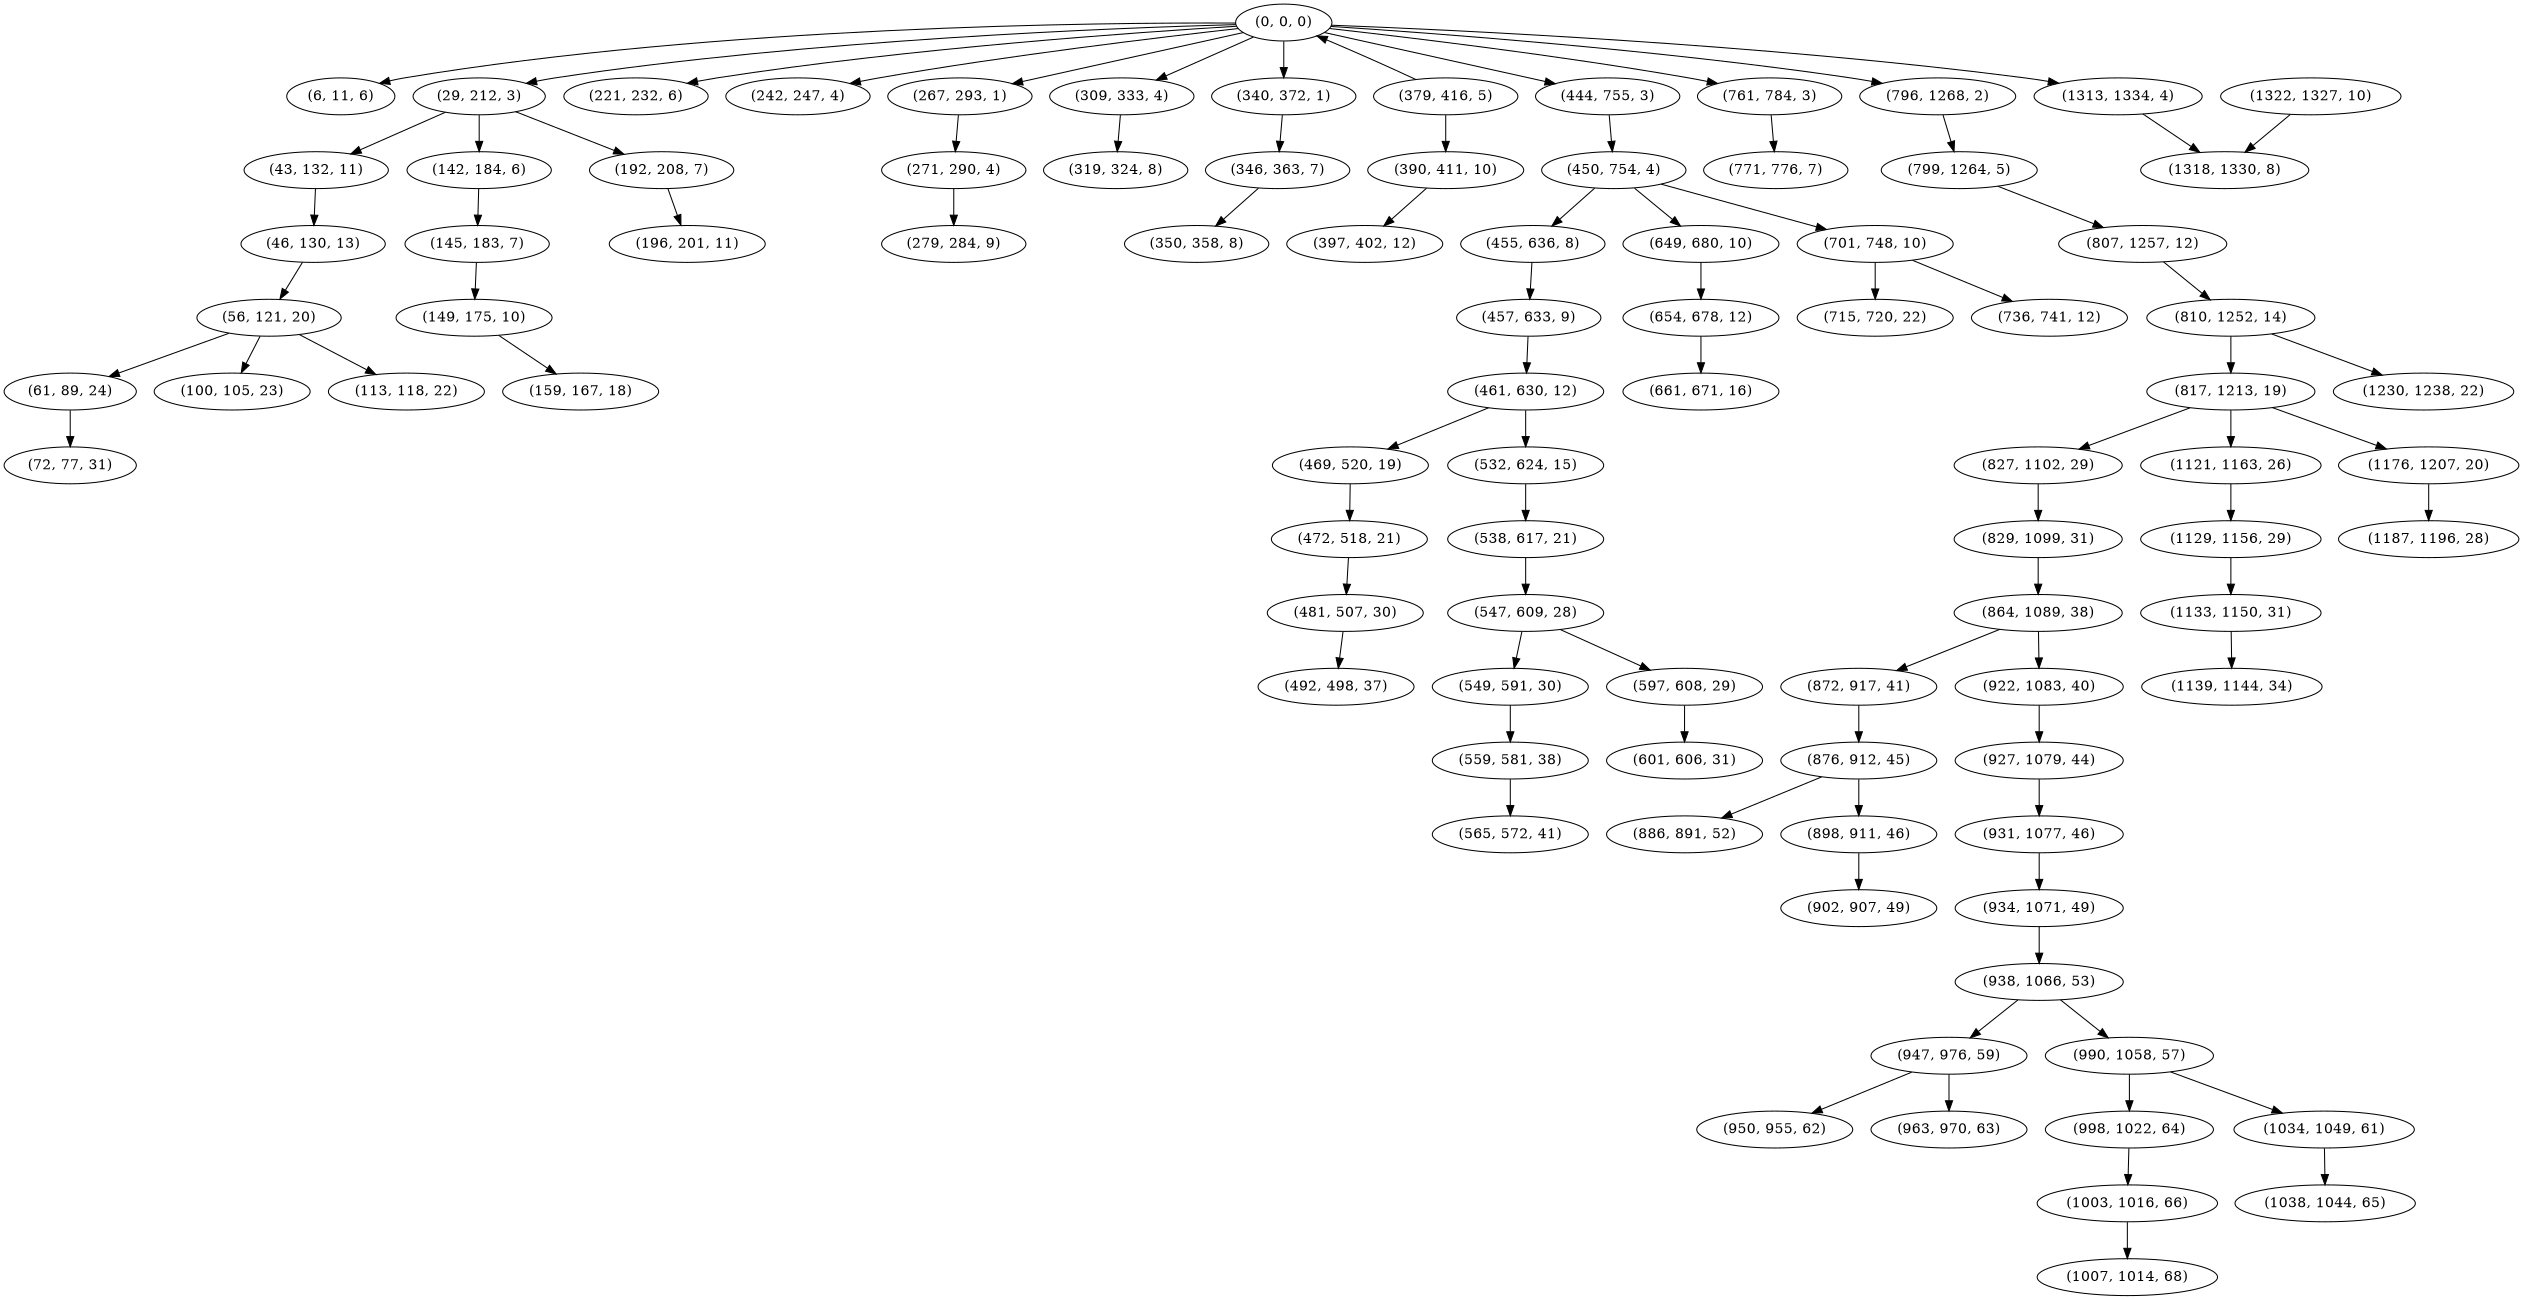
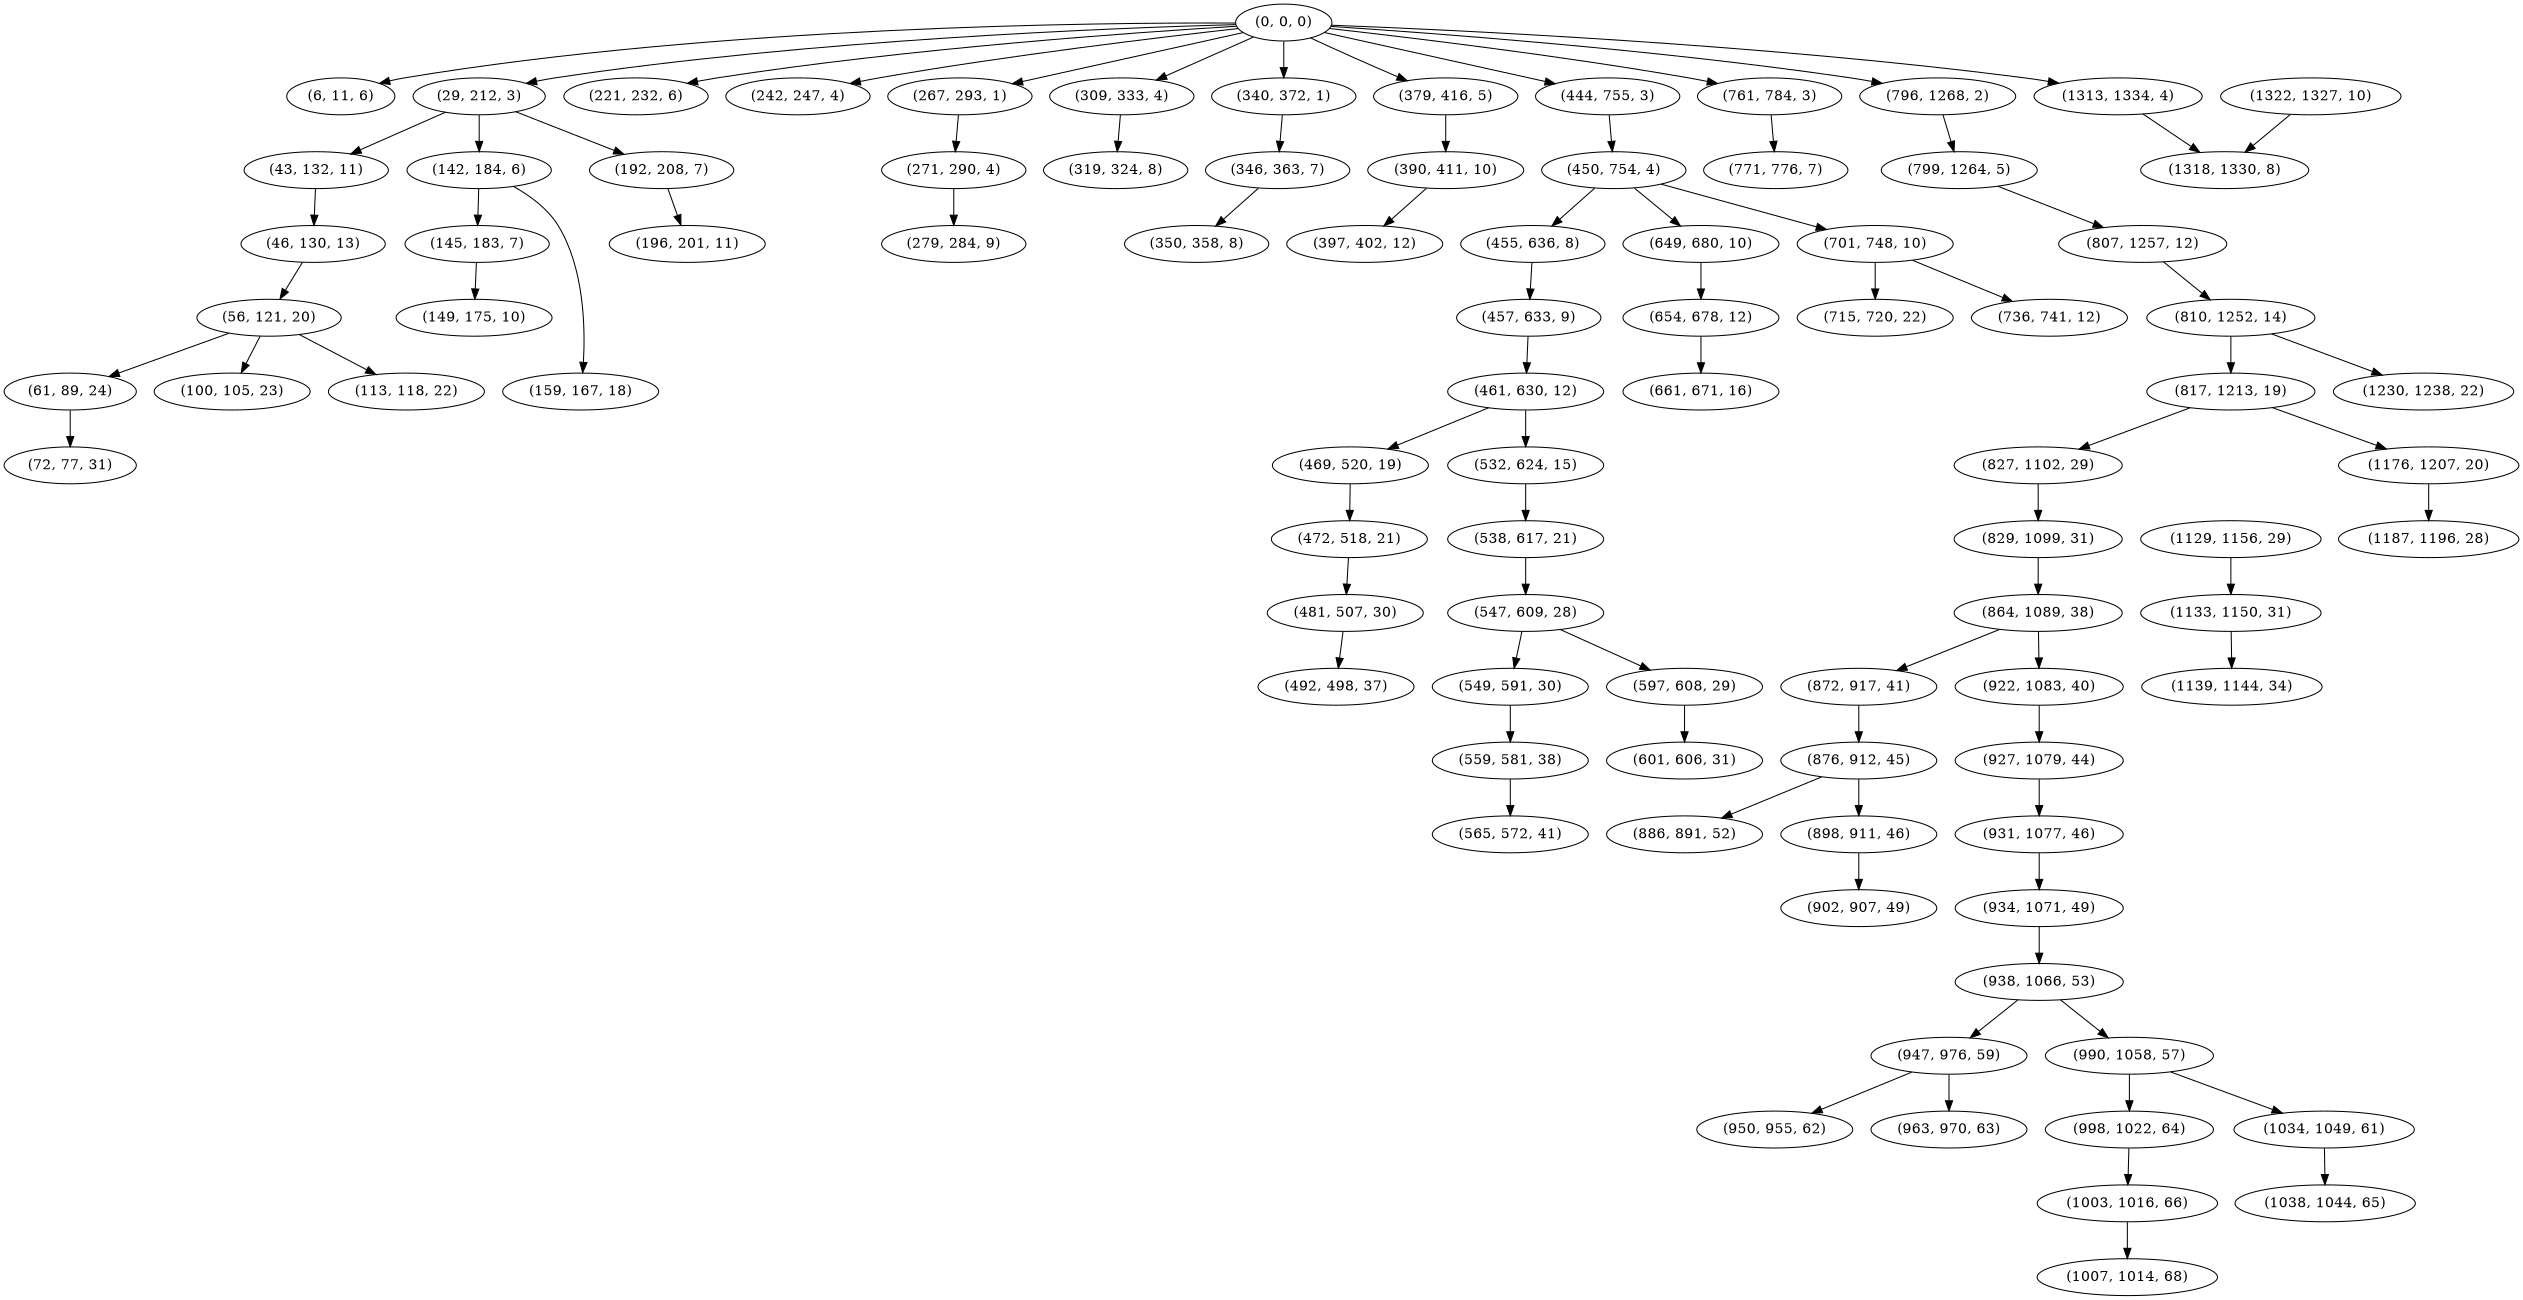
edge "(379, 416, 5)" -> "(0, 0, 0)": reversed
edge "(149, 175, 10)" -> "(159, 167, 18)": now "(142, 184, 6)" -> "(159, 167, 18)"
node "(1121, 1163, 26)": removed
